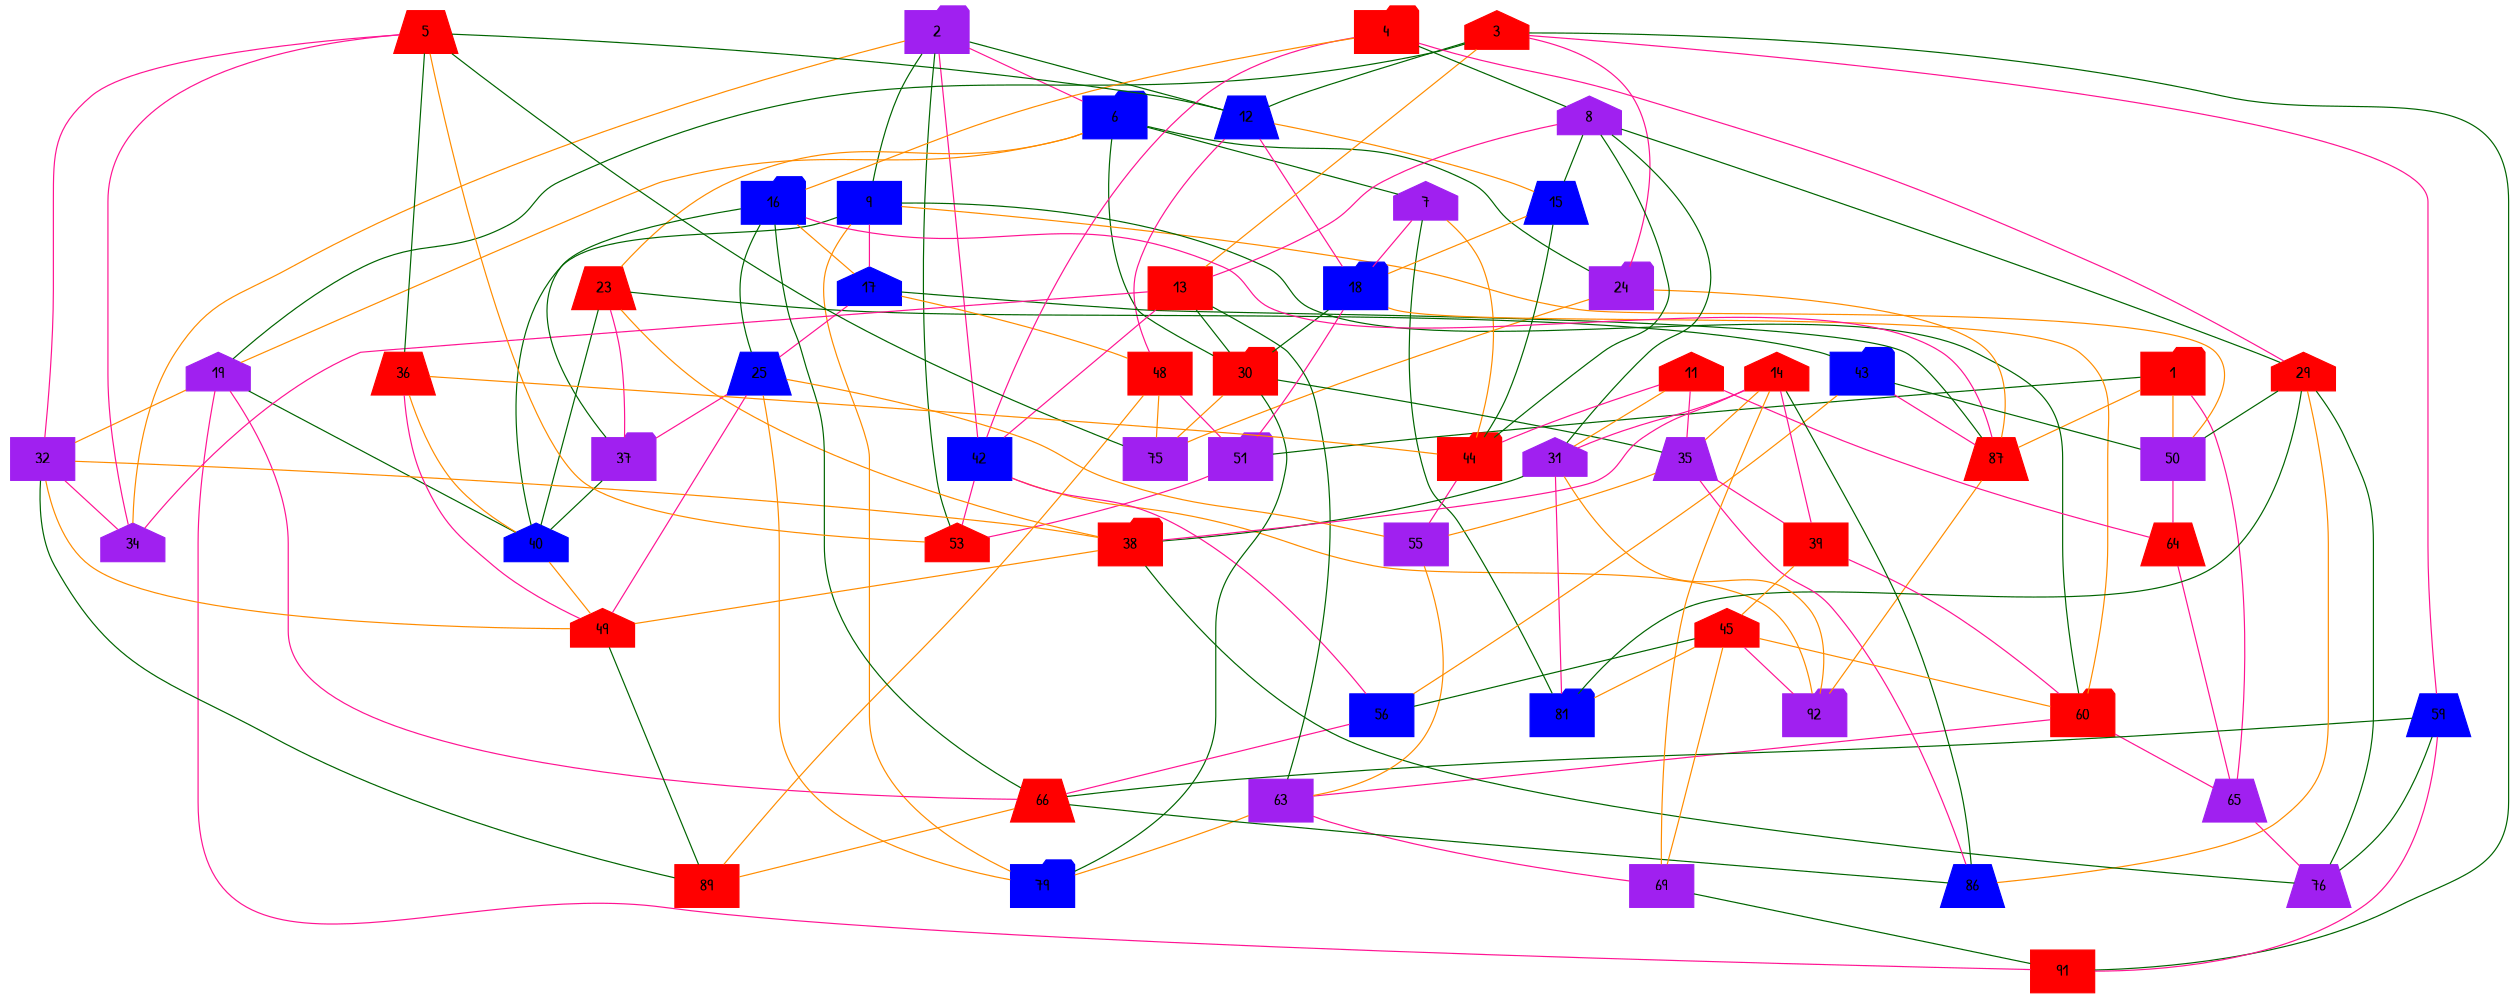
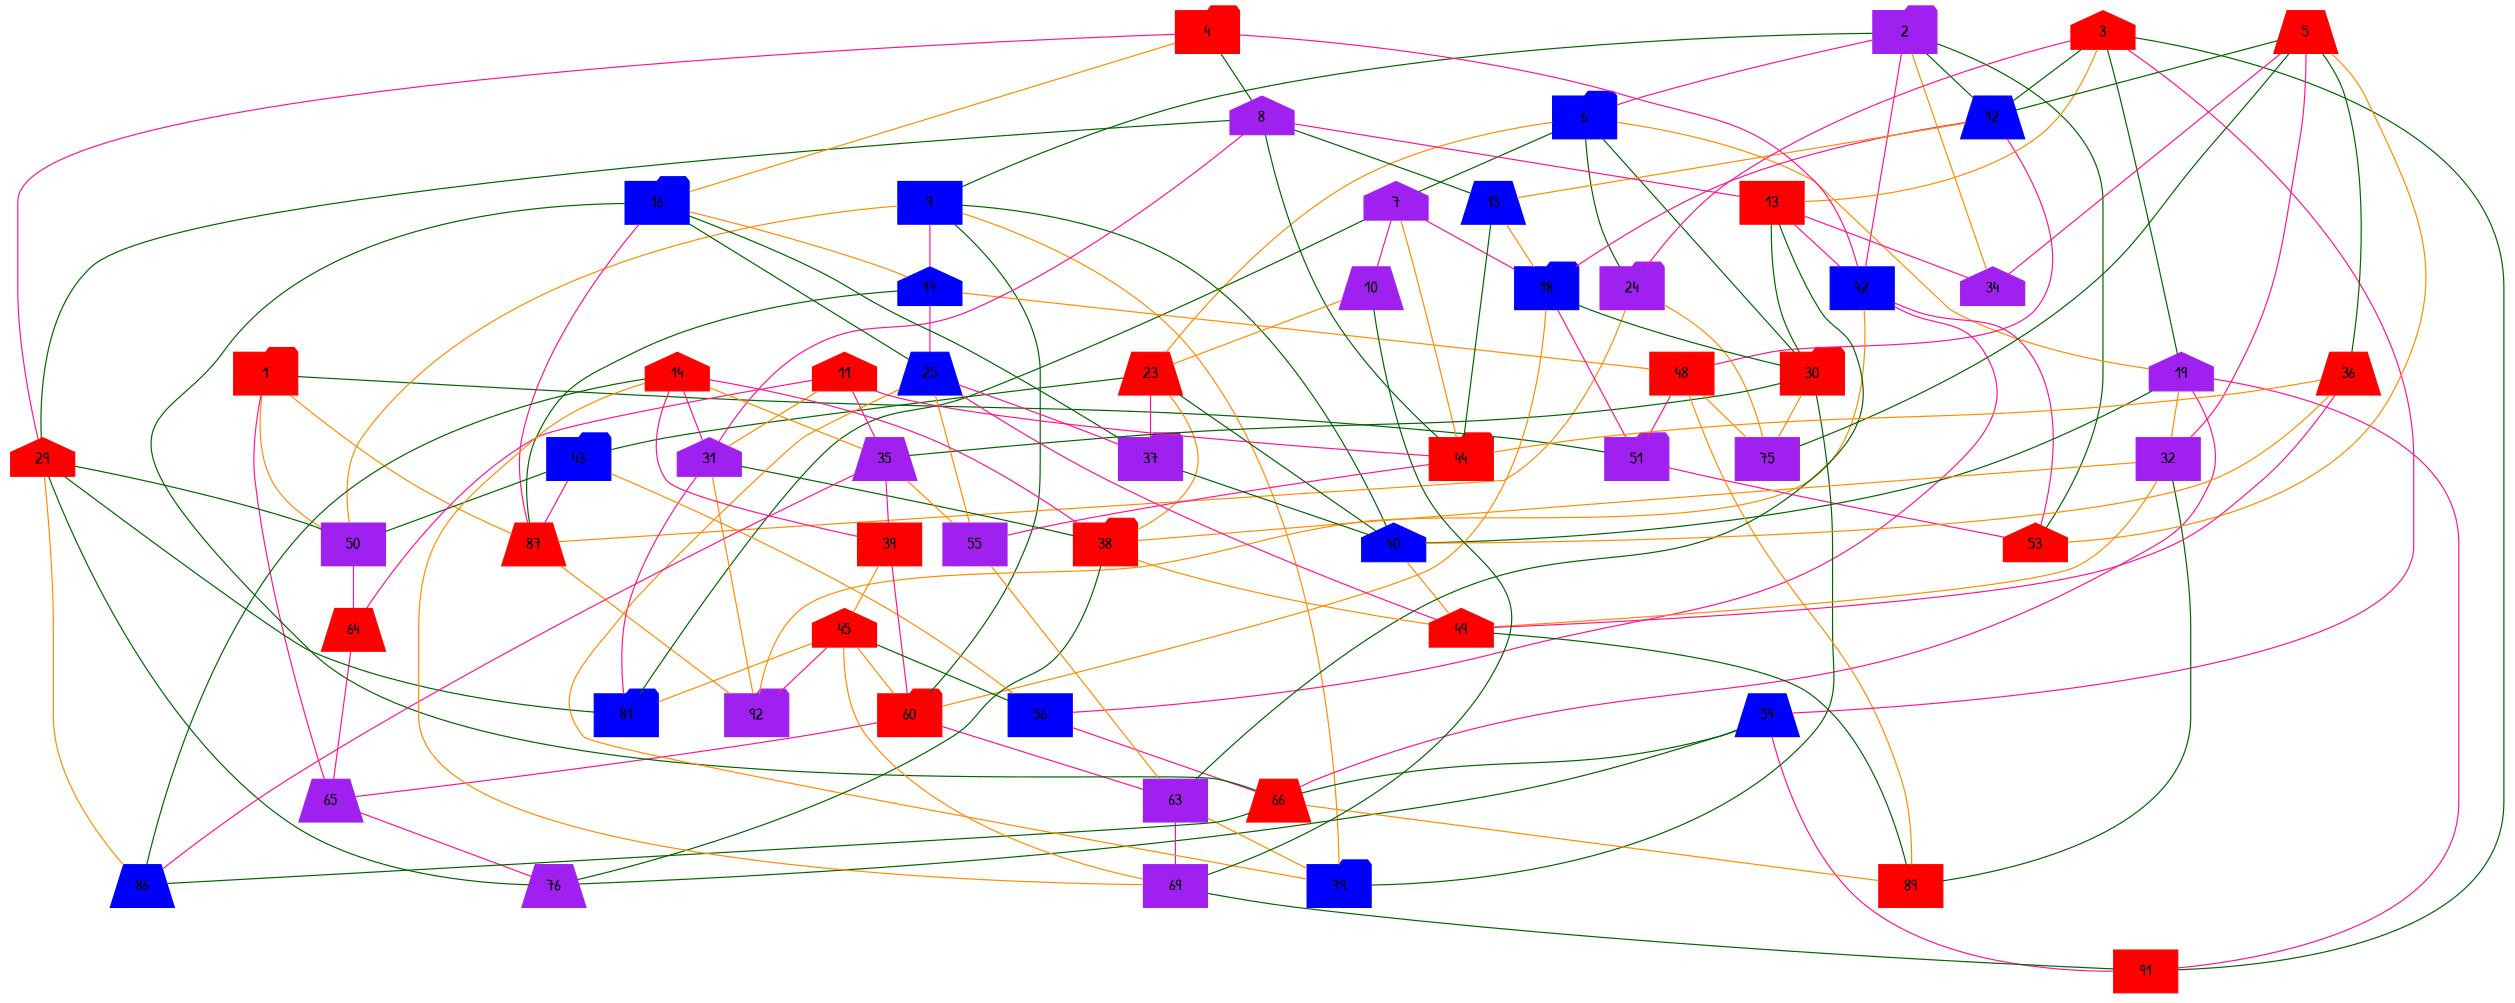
node "10": added
edge "8" -- "31": color darkgreen -> deeppink
edge "32" -- "34": removed
